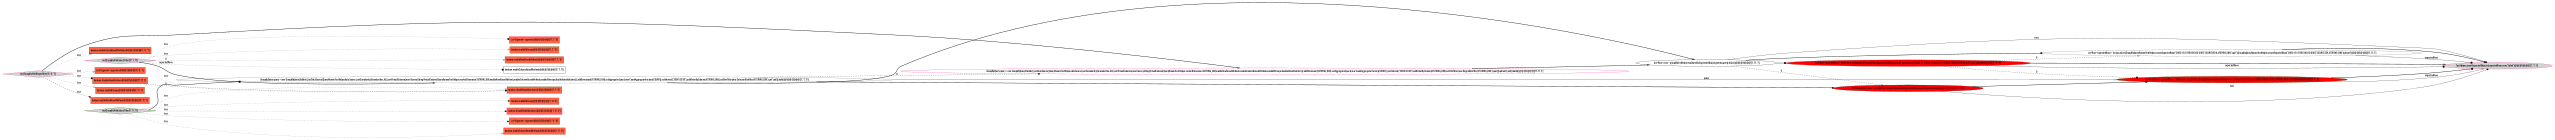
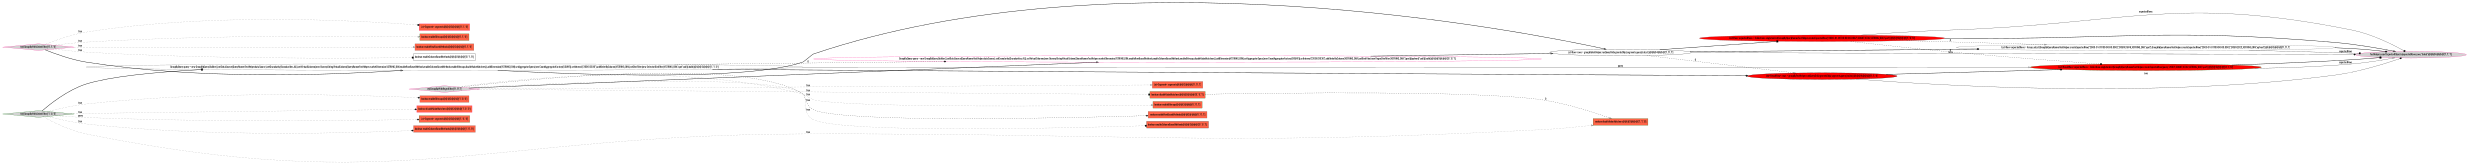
edge "testGroupByWithSelectFilter['0', '1', '0']" -> "boolean enableRowBasedMethods@@@2@@@['0', '1', '0']": label "0" -> "true"
edge "testGroupByWithRegexFilter['0', '0', '1']" -> "boolean enableColumnBasedMethods@@@2@@@['0', '0', '1']": arrowhead onormal -> box
edge "testGroupByWithSelectFilter['0', '1', '0']" -> "boolean enableColumnBasedMethods@@@2@@@['0', '1', '0']": label "expectedRows" -> "true"
edge "testGroupByWithSelectFilter['0', '1', '0']" -> "boolean disableValueMatchers@@@2@@@['1', '1', '0']": removed, label "true"
edge "testGroupByWithSelectFilter['1', '0', '0']" -> "List<Segment> segments@@@2@@@['1', '0', '0']": label "true" -> "query"
edge "testGroupByWithSelectFilter['1', '0', '0']" -> "boolean enableColumnBasedMethods@@@2@@@['1', '0', '0']": arrowhead onormal -> diamond
